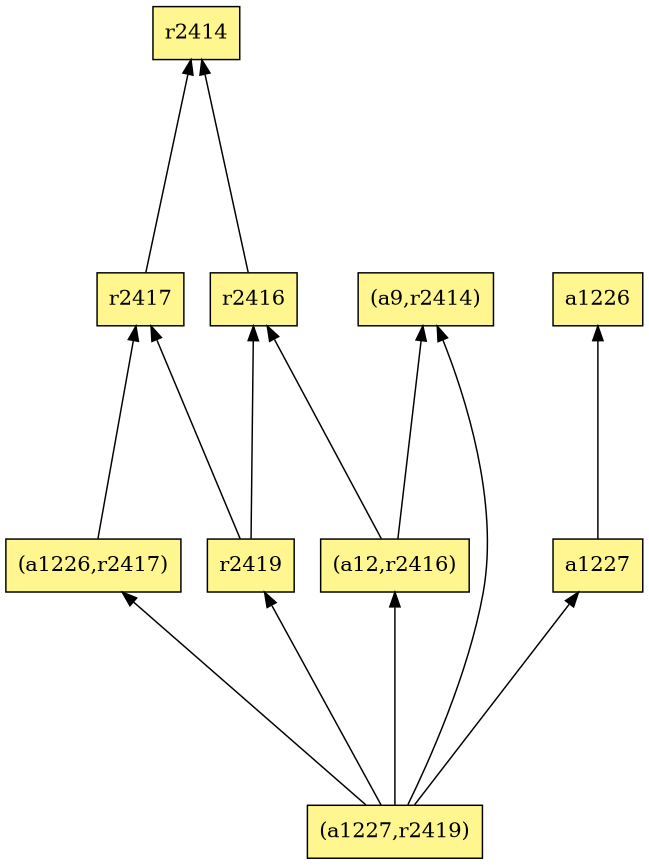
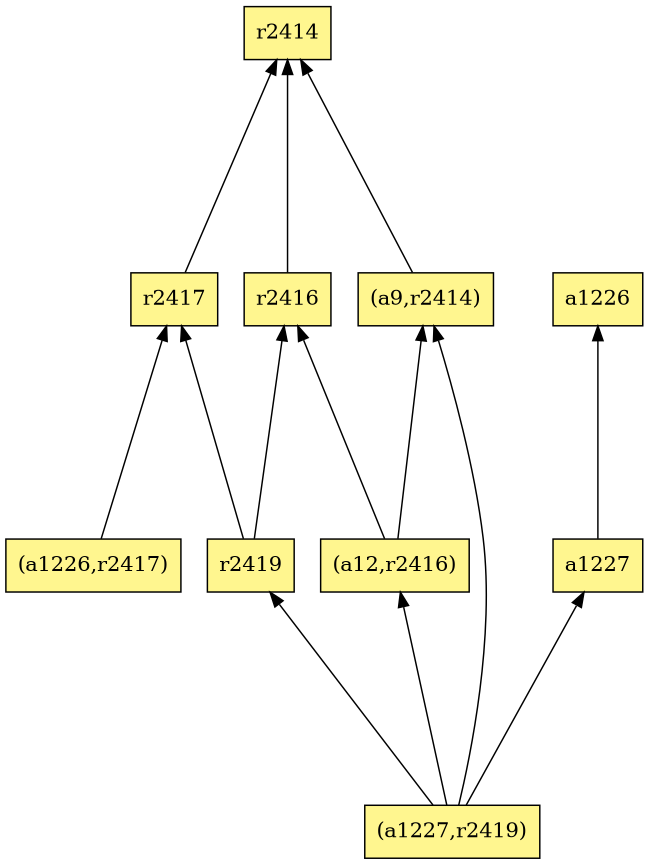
edge "(a9,r2414)" -> "r2414": added
edge "(a1227,r2419)" -> "(a1226,r2417)": removed
